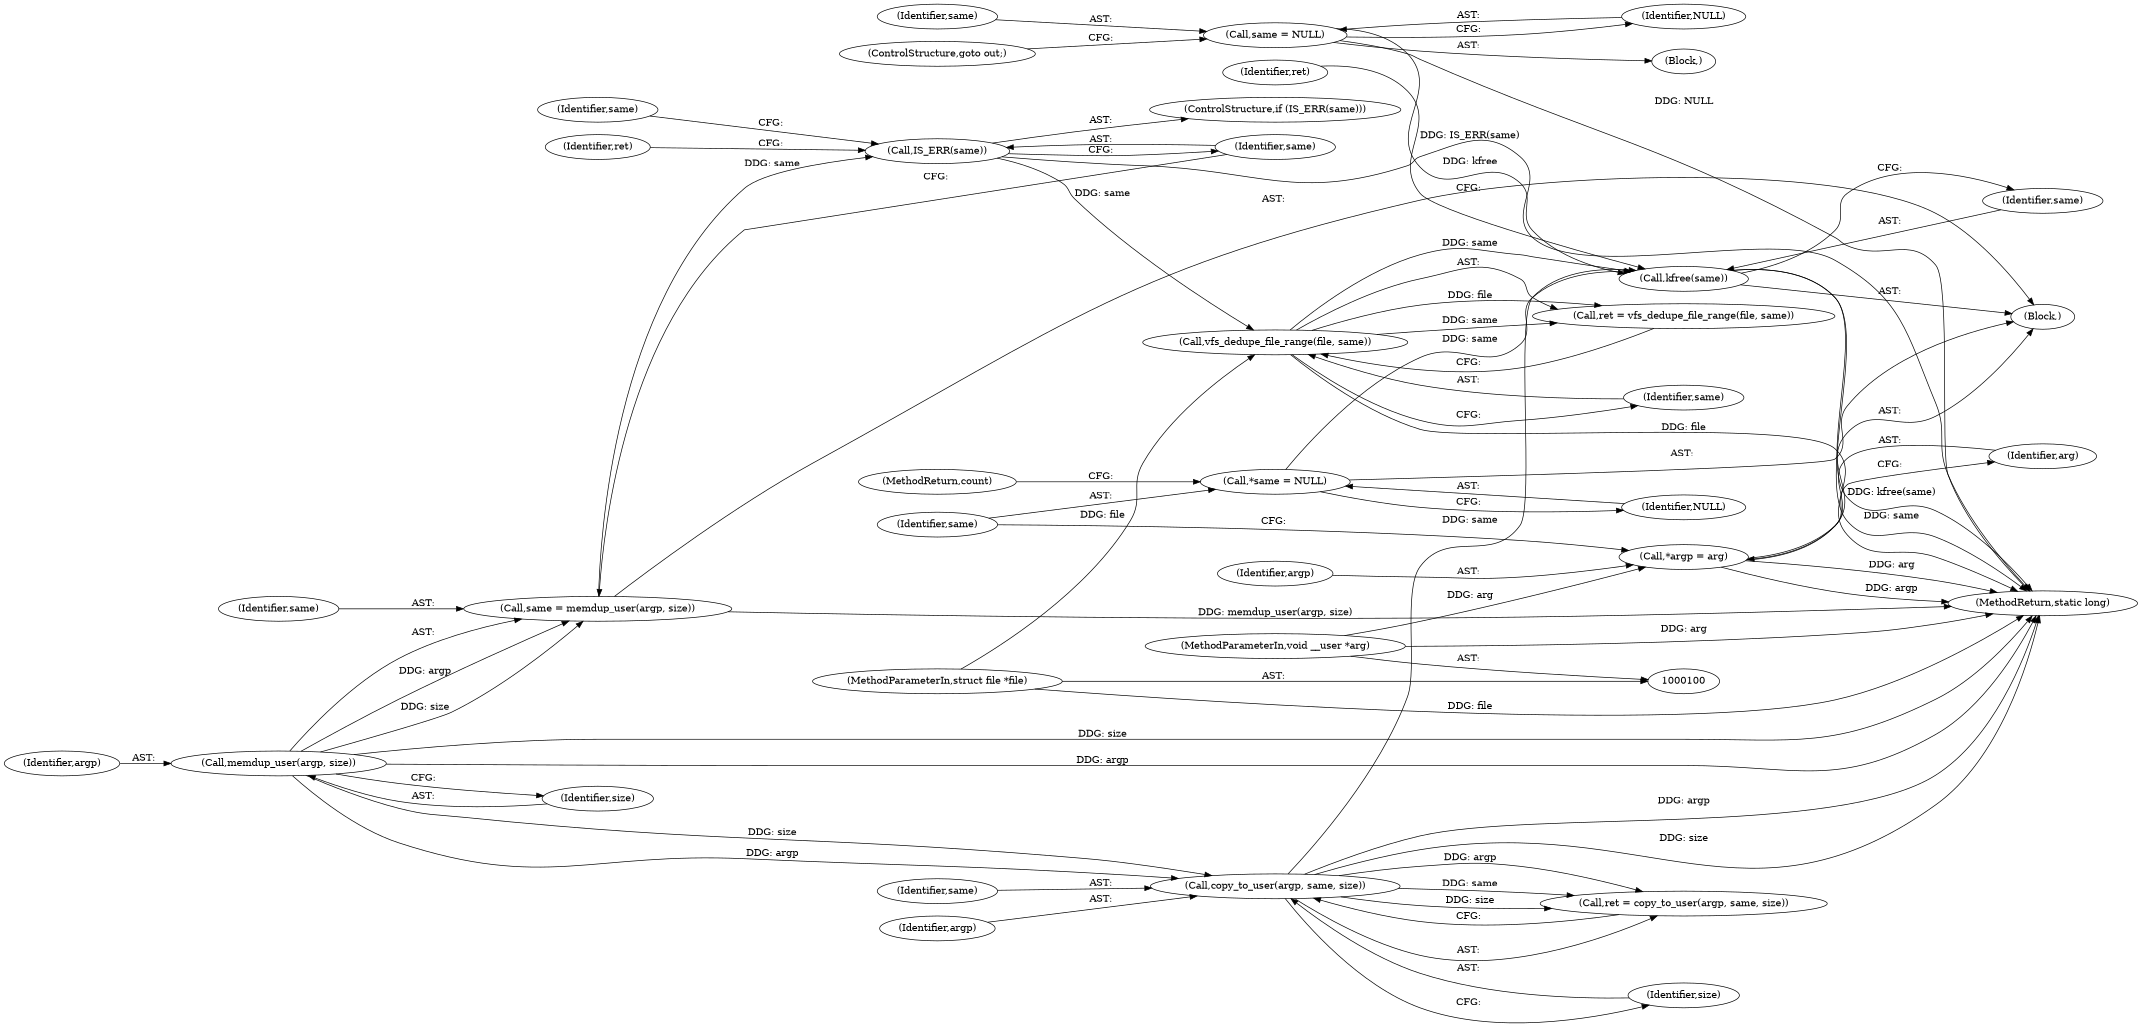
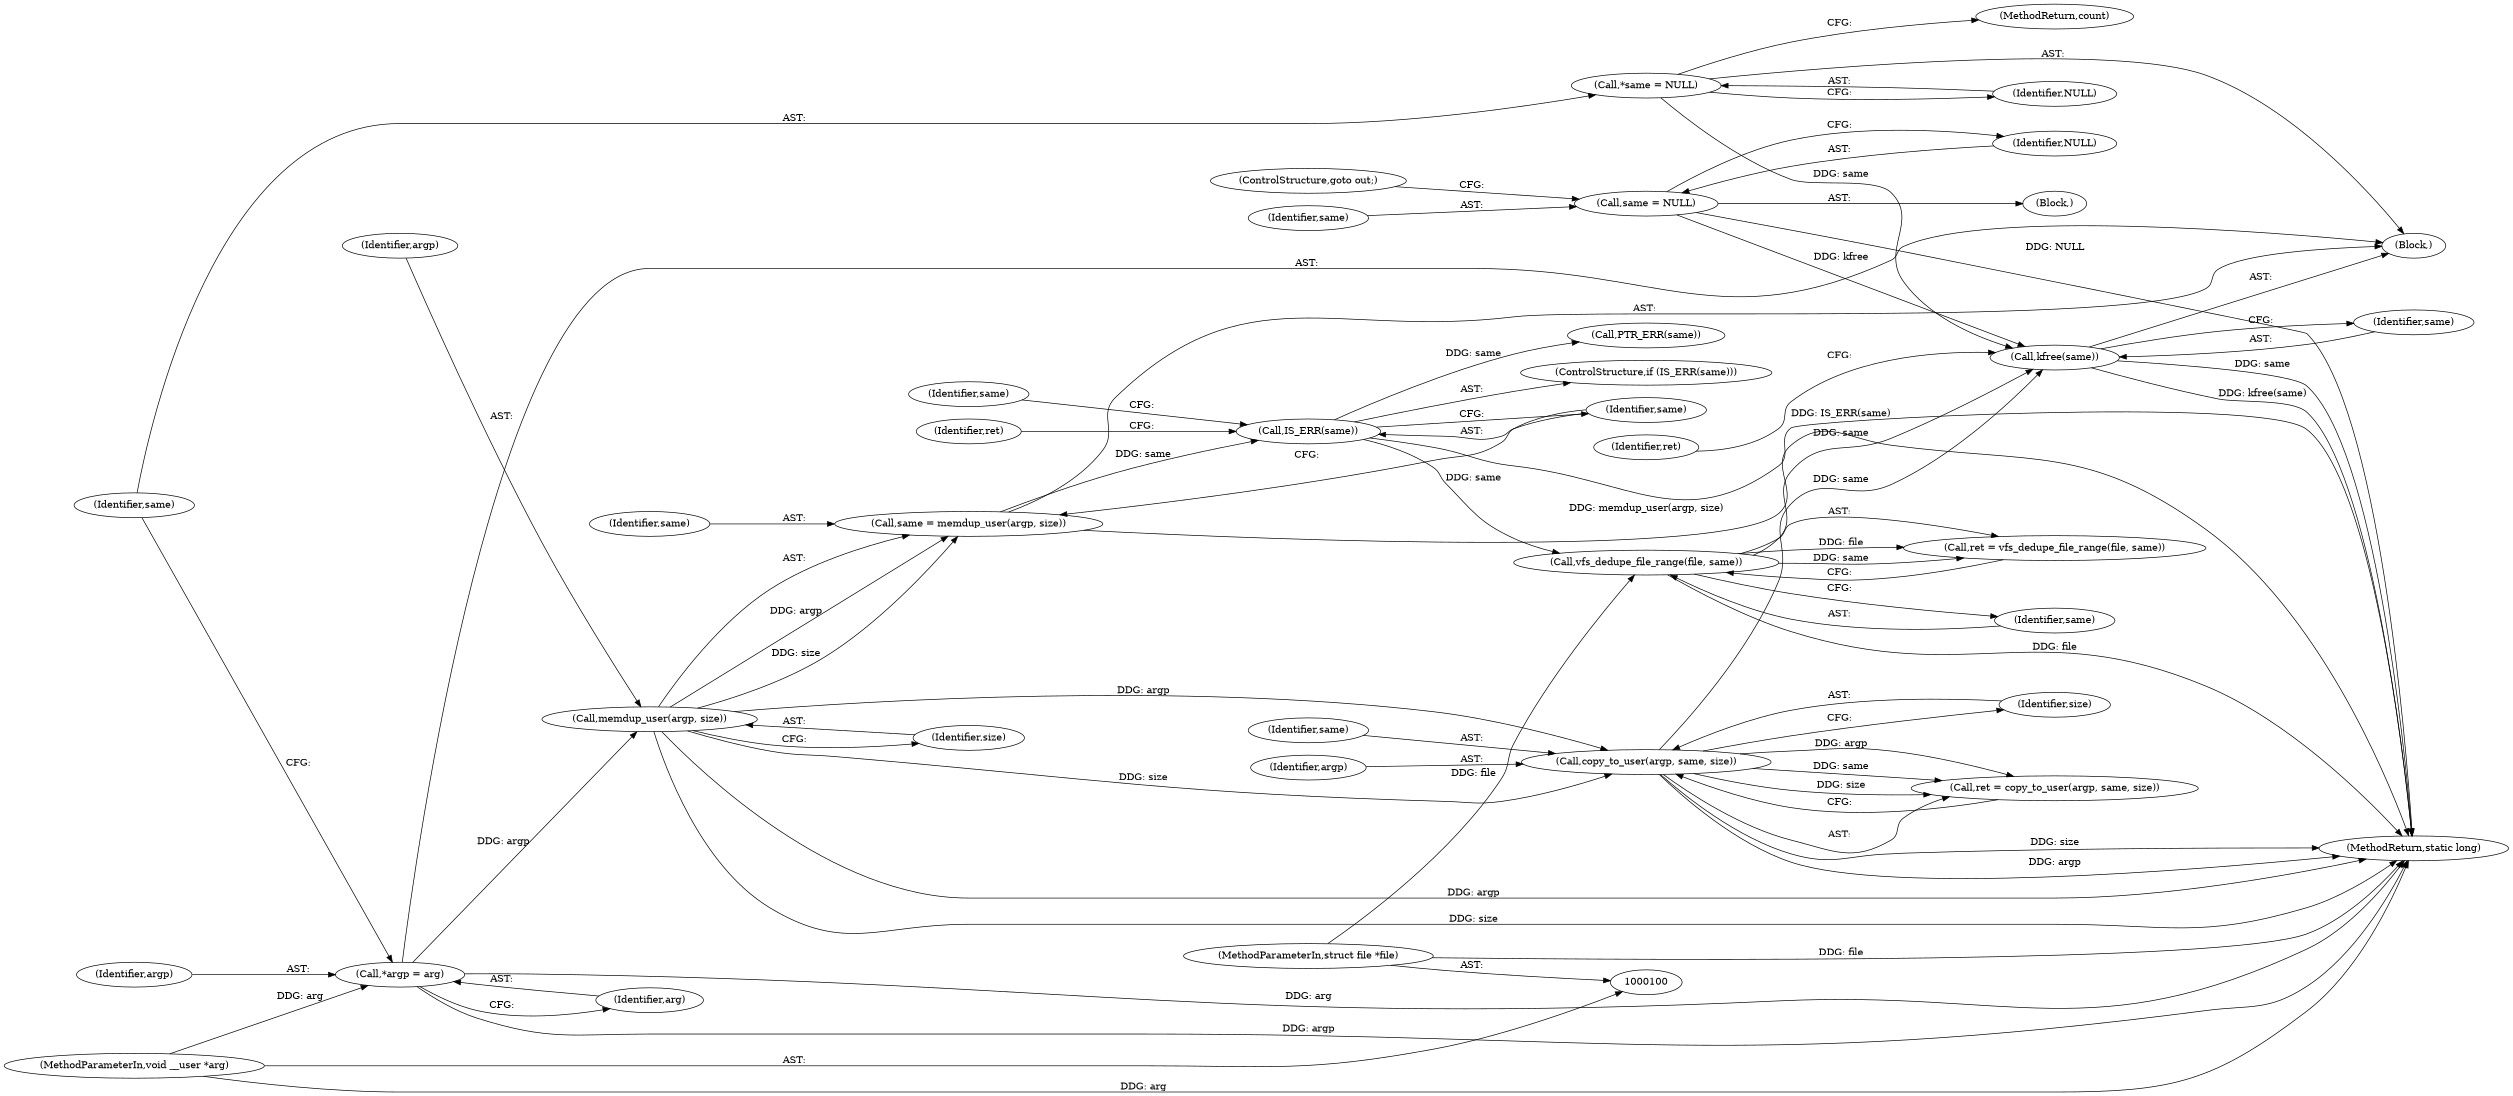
node "(Call,PTR_ERR(same))": added
edge "(MethodReturn,count)" -> "(Call,*same = NULL)": reversed
edge "(Call,*argp = arg)" -> "(Call,memdup_user(argp, size))": added, label "DDG: argp"
